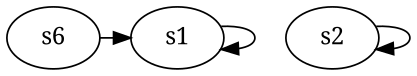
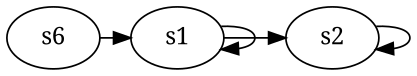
edge "s1" -> "s2": added
